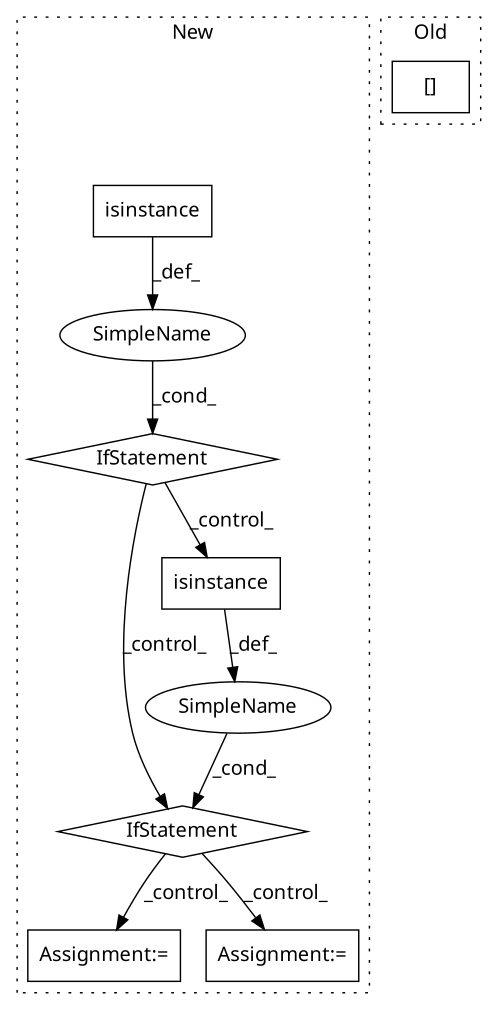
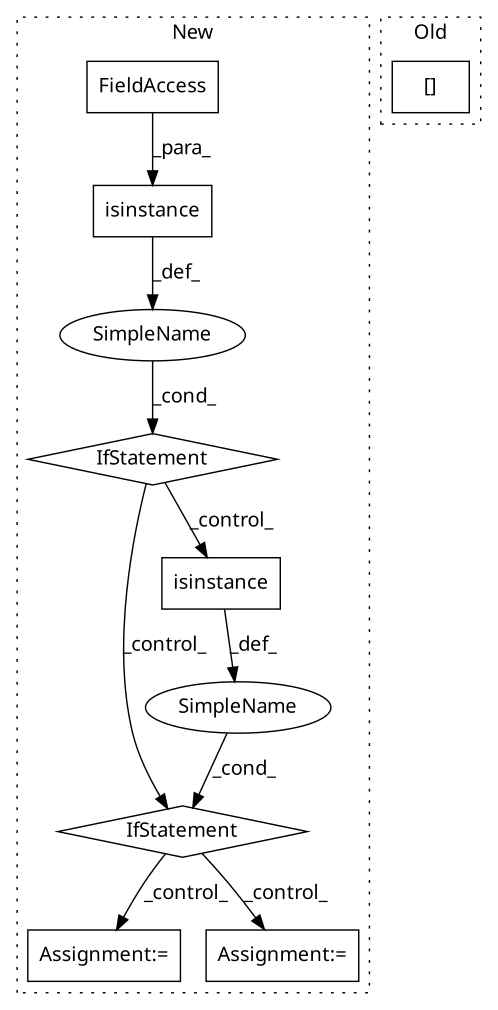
node "FieldAccess": added
